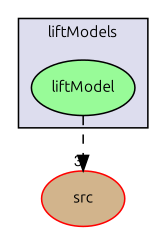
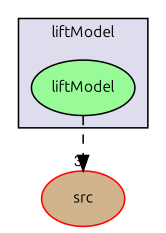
cluster "liftModels": label "liftModels" -> "liftModel"
